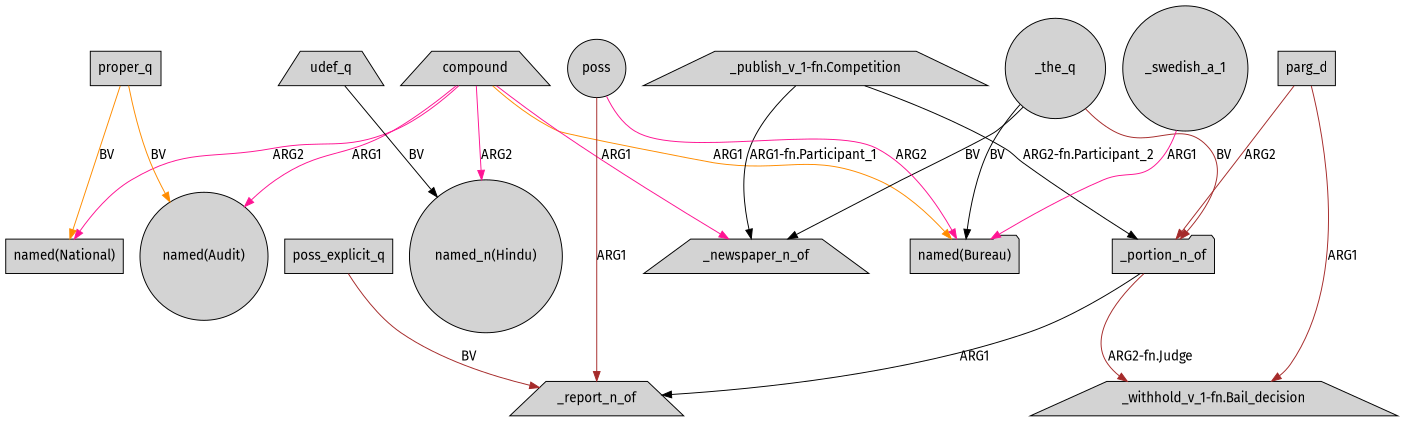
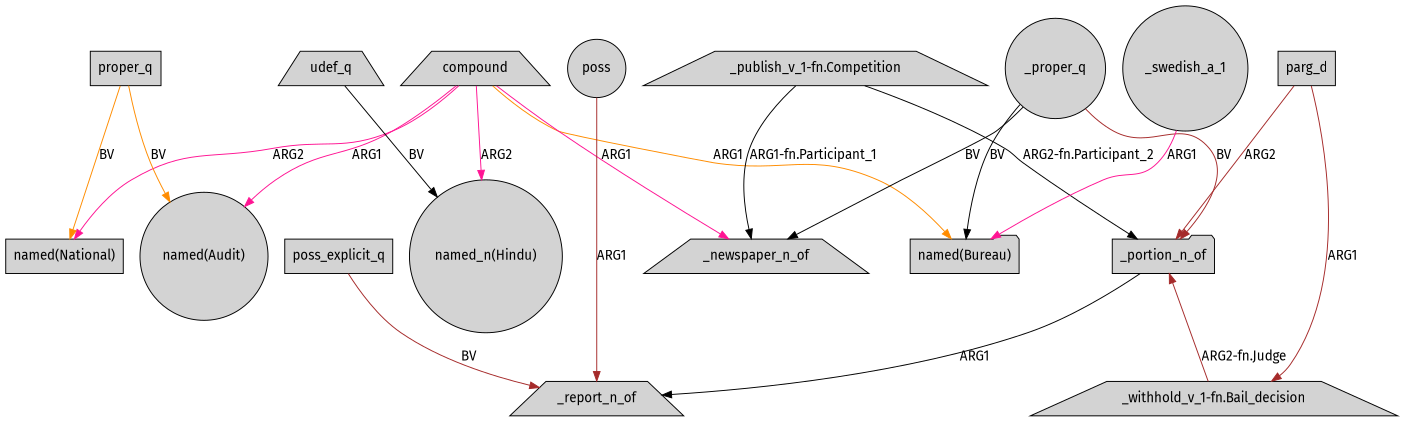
node "_the_q": label "_the_q" -> "_proper_q"
edge "poss" -> "named(Bureau)": removed, label "ARG2"
edge "_portion_n_of" -> "_withhold_v_1-fn.Bail_decision": reversed
